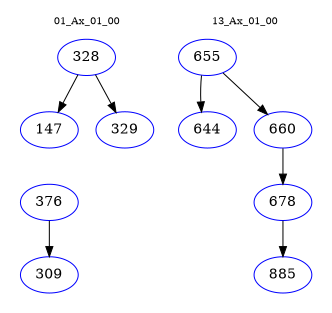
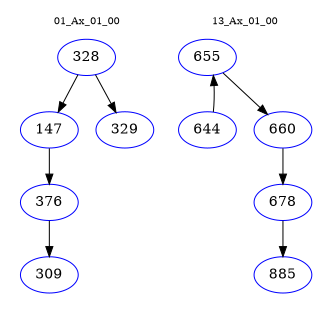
edge "655" -> "644": reversed
edge "147" -> "376": added
